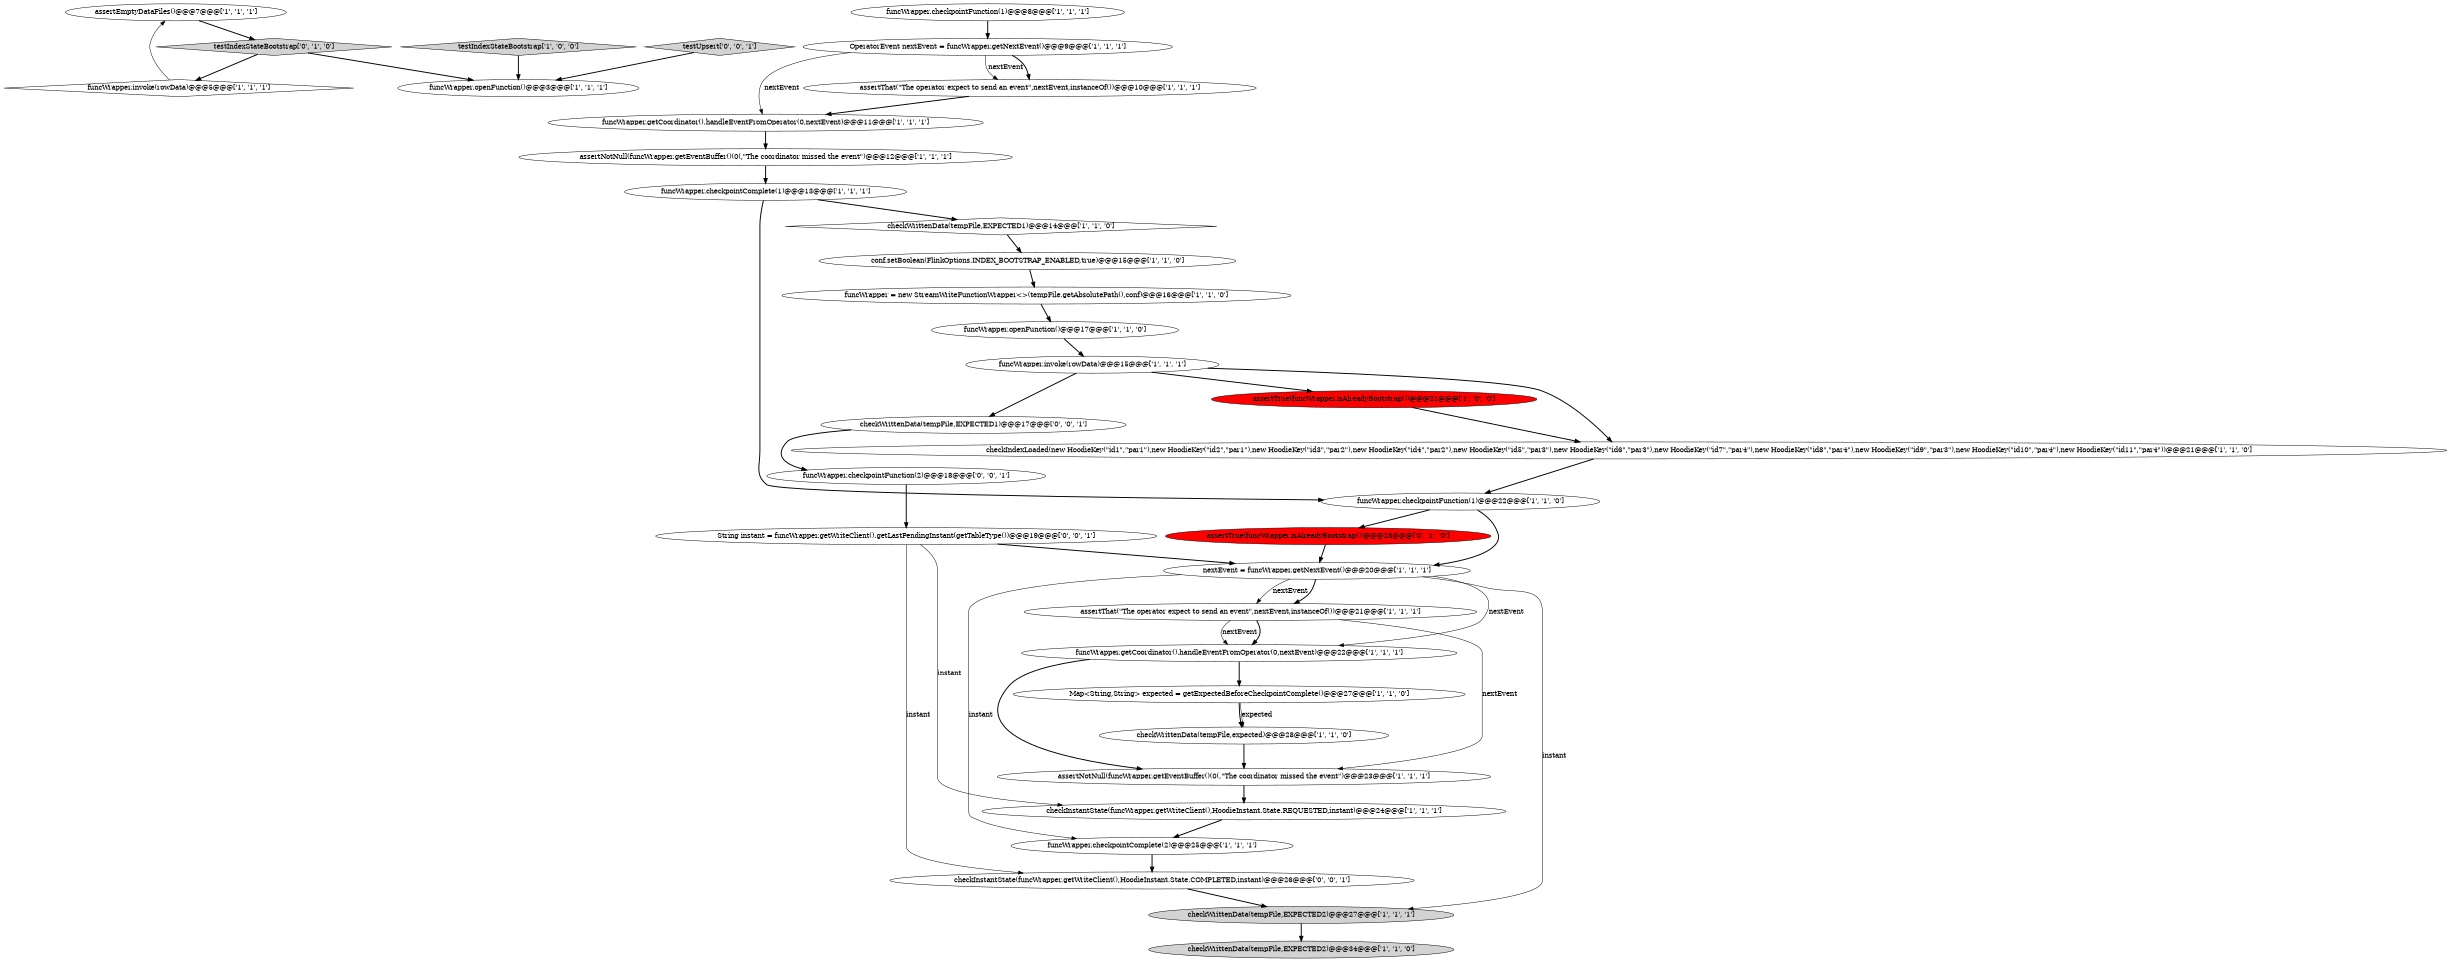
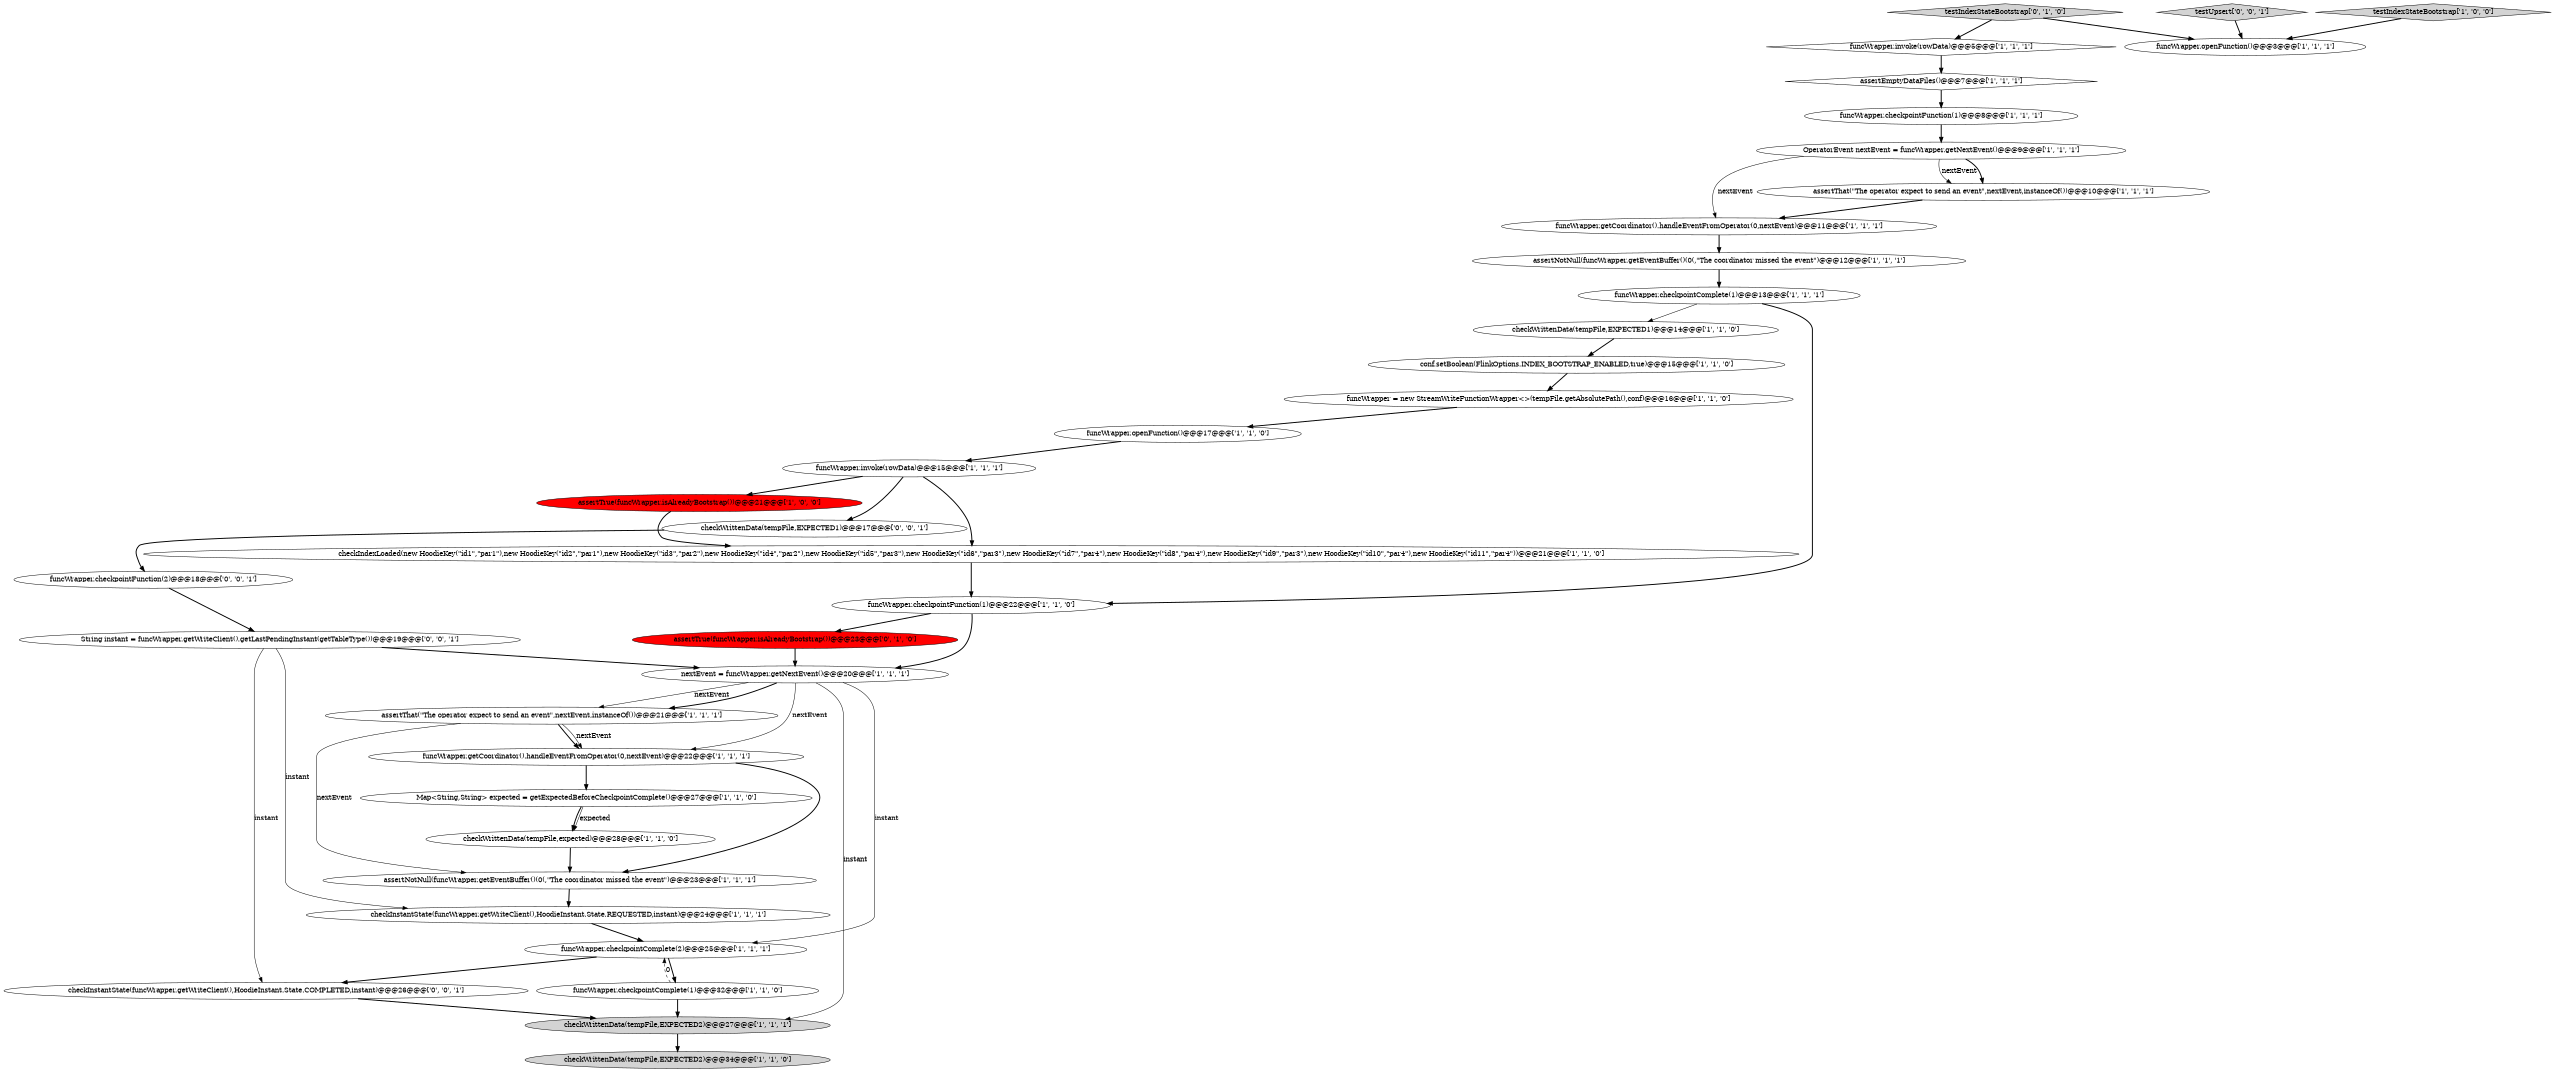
node "assertEmptyDataFiles()@@@7@@@['1', '1', '1']": shape ellipse -> diamond
edge "assertEmptyDataFiles()@@@7@@@['1', '1', '1']" -> "testIndexStateBootstrap['0', '1', '0']": now "assertEmptyDataFiles()@@@7@@@['1', '1', '1']" -> "funcWrapper.checkpointFunction(1)@@@8@@@['1', '1', '1']"
edge "funcWrapper.invoke(rowData)@@@5@@@['1', '1', '1']" -> "assertEmptyDataFiles()@@@7@@@['1', '1', '1']": style solid -> bold
edge "funcWrapper.checkpointComplete(1)@@@13@@@['1', '1', '1']" -> "checkWrittenData(tempFile,EXPECTED1)@@@14@@@['1', '1', '0']": style bold -> solid
node "checkWrittenData(tempFile,EXPECTED1)@@@14@@@['1', '1', '0']": shape diamond -> ellipse
node "funcWrapper.checkpointComplete(1)@@@32@@@['1', '1', '0']": added
